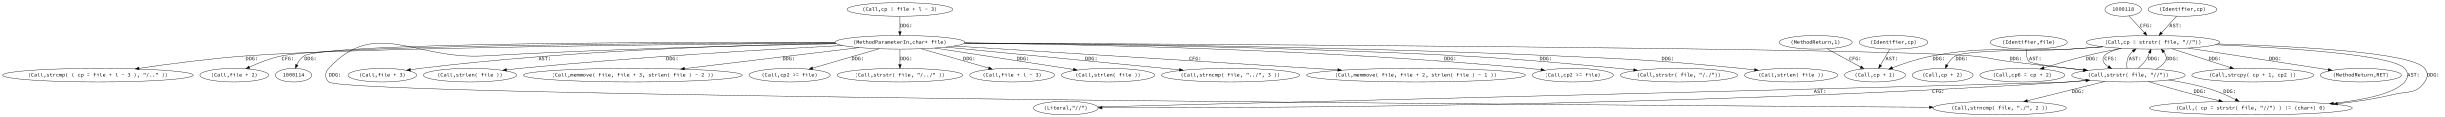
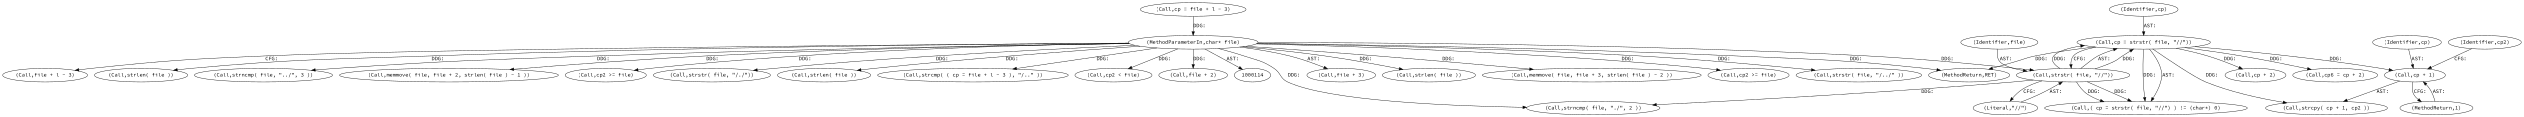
node "1000118": removed
node "(Identifier,cp2)": added
edge "(MethodParameterIn,char* file)" -> "(MethodReturn,RET)": added, label "DDG:"
edge "(MethodParameterIn,char* file)" -> "(Call,file + 2)": label "CFG: " -> "DDG: "
edge "(MethodParameterIn,char* file)" -> "1000114": label "DDG: " -> "AST: "
edge "(MethodParameterIn,char* file)" -> "(Call,file + l - 3)": label "DDG: " -> "CFG: "
edge "(MethodParameterIn,char* file)" -> "(Call,memmove( file, file + 2, strlen( file ) - 1 ))": label "CFG: " -> "DDG: "
edge "(MethodReturn,1)" -> "(Call,cp + 1)": label "CFG: " -> "AST: "
node "(Call,cp2 < file)": added
edge "(Call,cp + 1)" -> "(Call,strcpy( cp + 1, cp2 ))": added, label "AST:"
edge "(Call,cp + 1)" -> "(MethodReturn,1)": added, label "CFG:"
